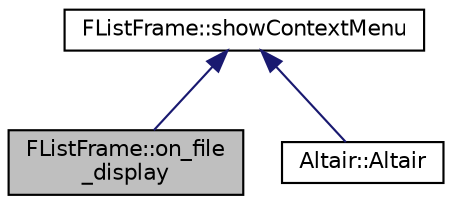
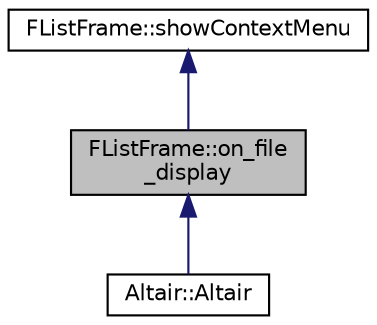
edge "Altair::Altair" -> "FListFrame::showContextMenu": now "Altair::Altair" -> "FListFrame::on_file _display"
